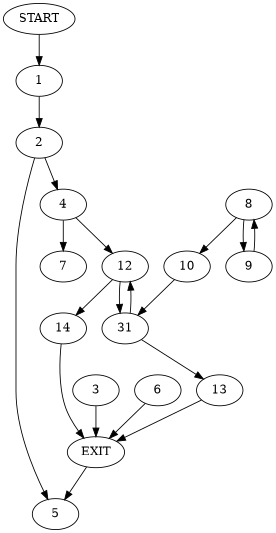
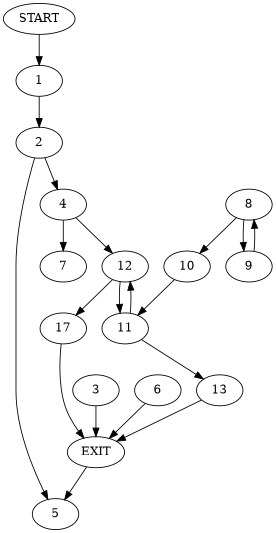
node "14": label "14" -> "17"
node "31": label "31" -> "11"
